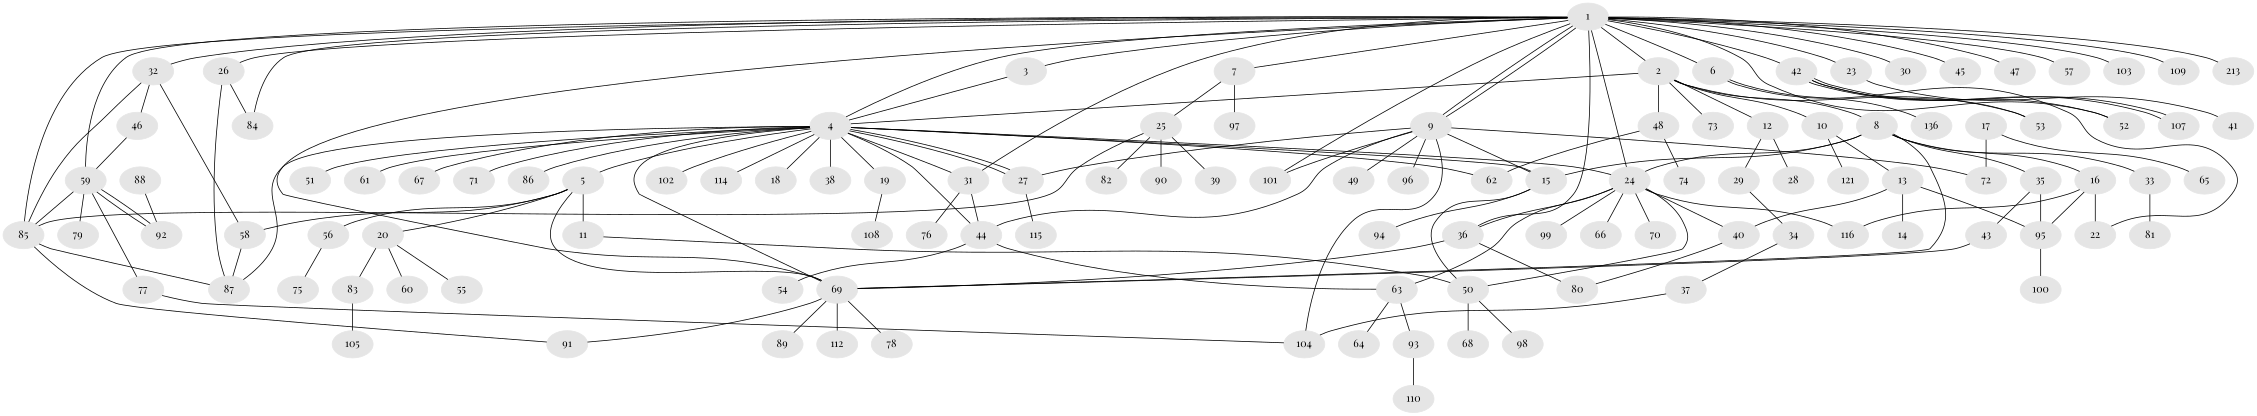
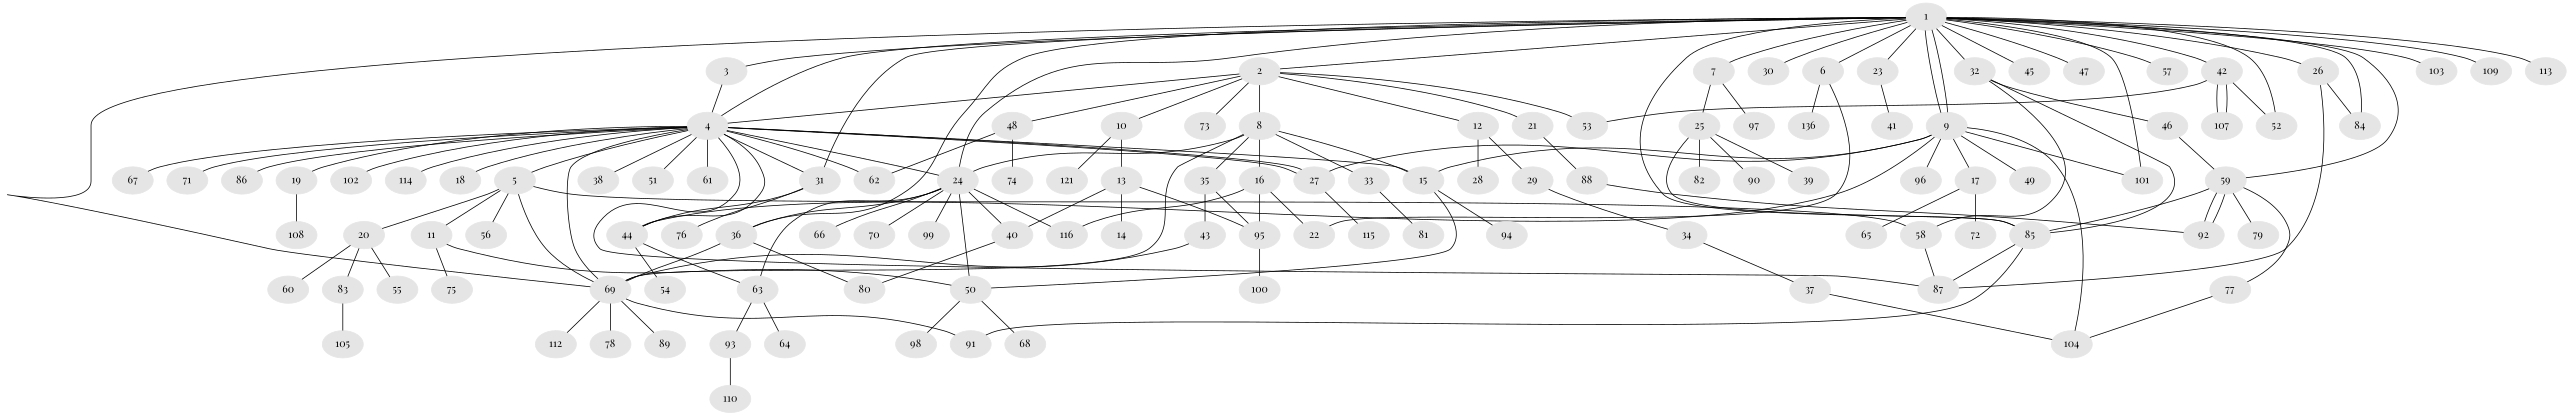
node "213": label "213" -> "113"
node "21": added
edge "9" -- "72": now "9" -- "17"
edge "56" -- "75": now "11" -- "75"
